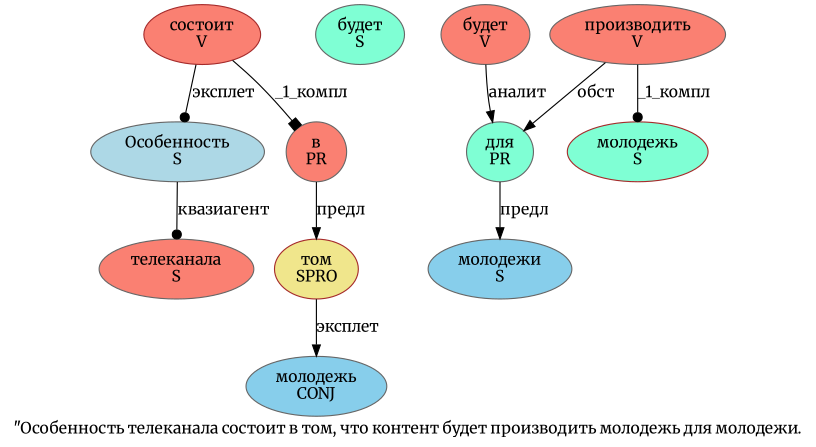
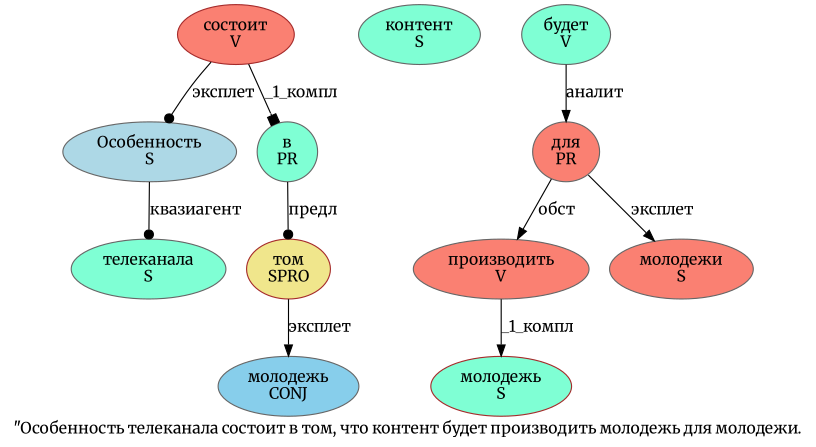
node "будет S": label "будет S" -> "контент S"
node "будет V": fillcolor salmon -> aquamarine
edge "производить V" -> "молодежь S": arrowhead dot -> normal
edge "производить V" -> "для PR": reversed
node "в PR": fillcolor salmon -> aquamarine
node "для PR": fillcolor aquamarine -> salmon
edge "в PR" -> "том SPRO": arrowhead normal -> dot
edge "для PR" -> "молодежи S": label "предл" -> "эксплет"
node "телеканала S": fillcolor salmon -> aquamarine
node "молодежи S": fillcolor skyblue -> salmon
